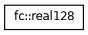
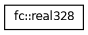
node "fc::real128": label "fc::real128" -> "fc::real328"
